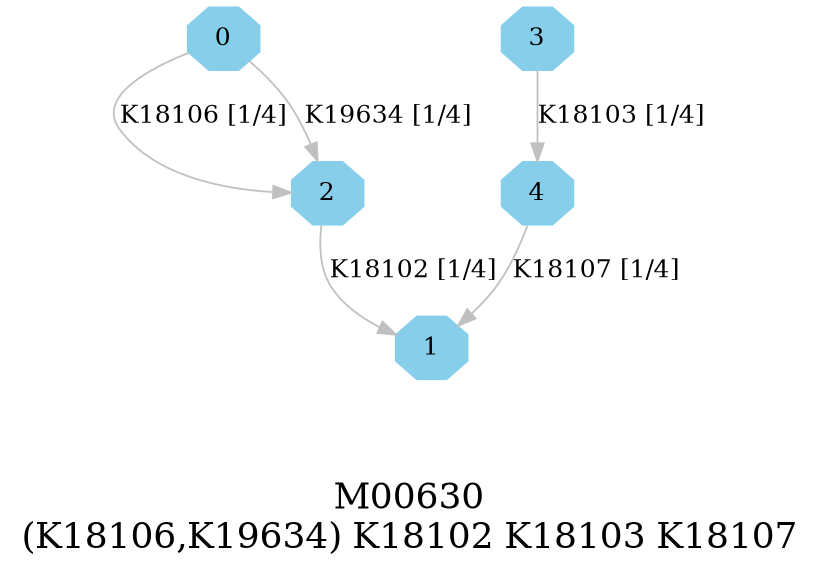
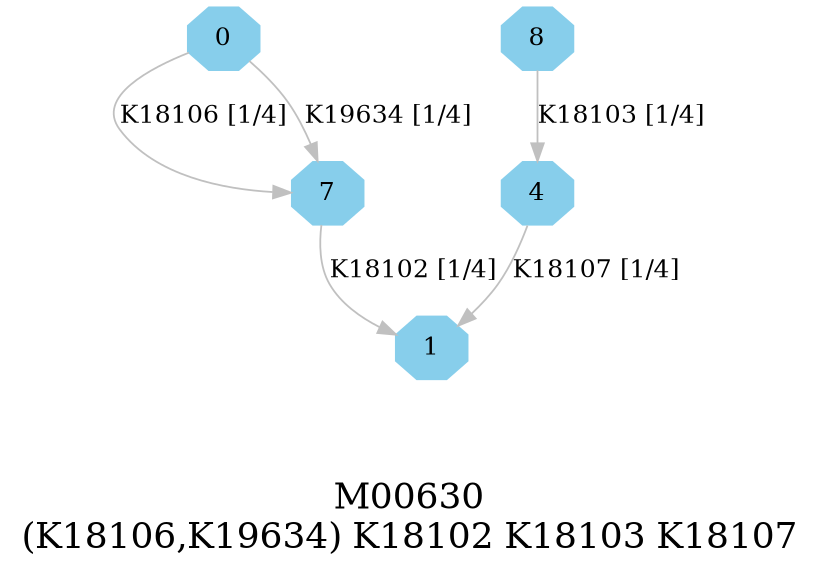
node "3": label "3" -> "8"
node "2": label "2" -> "7"
